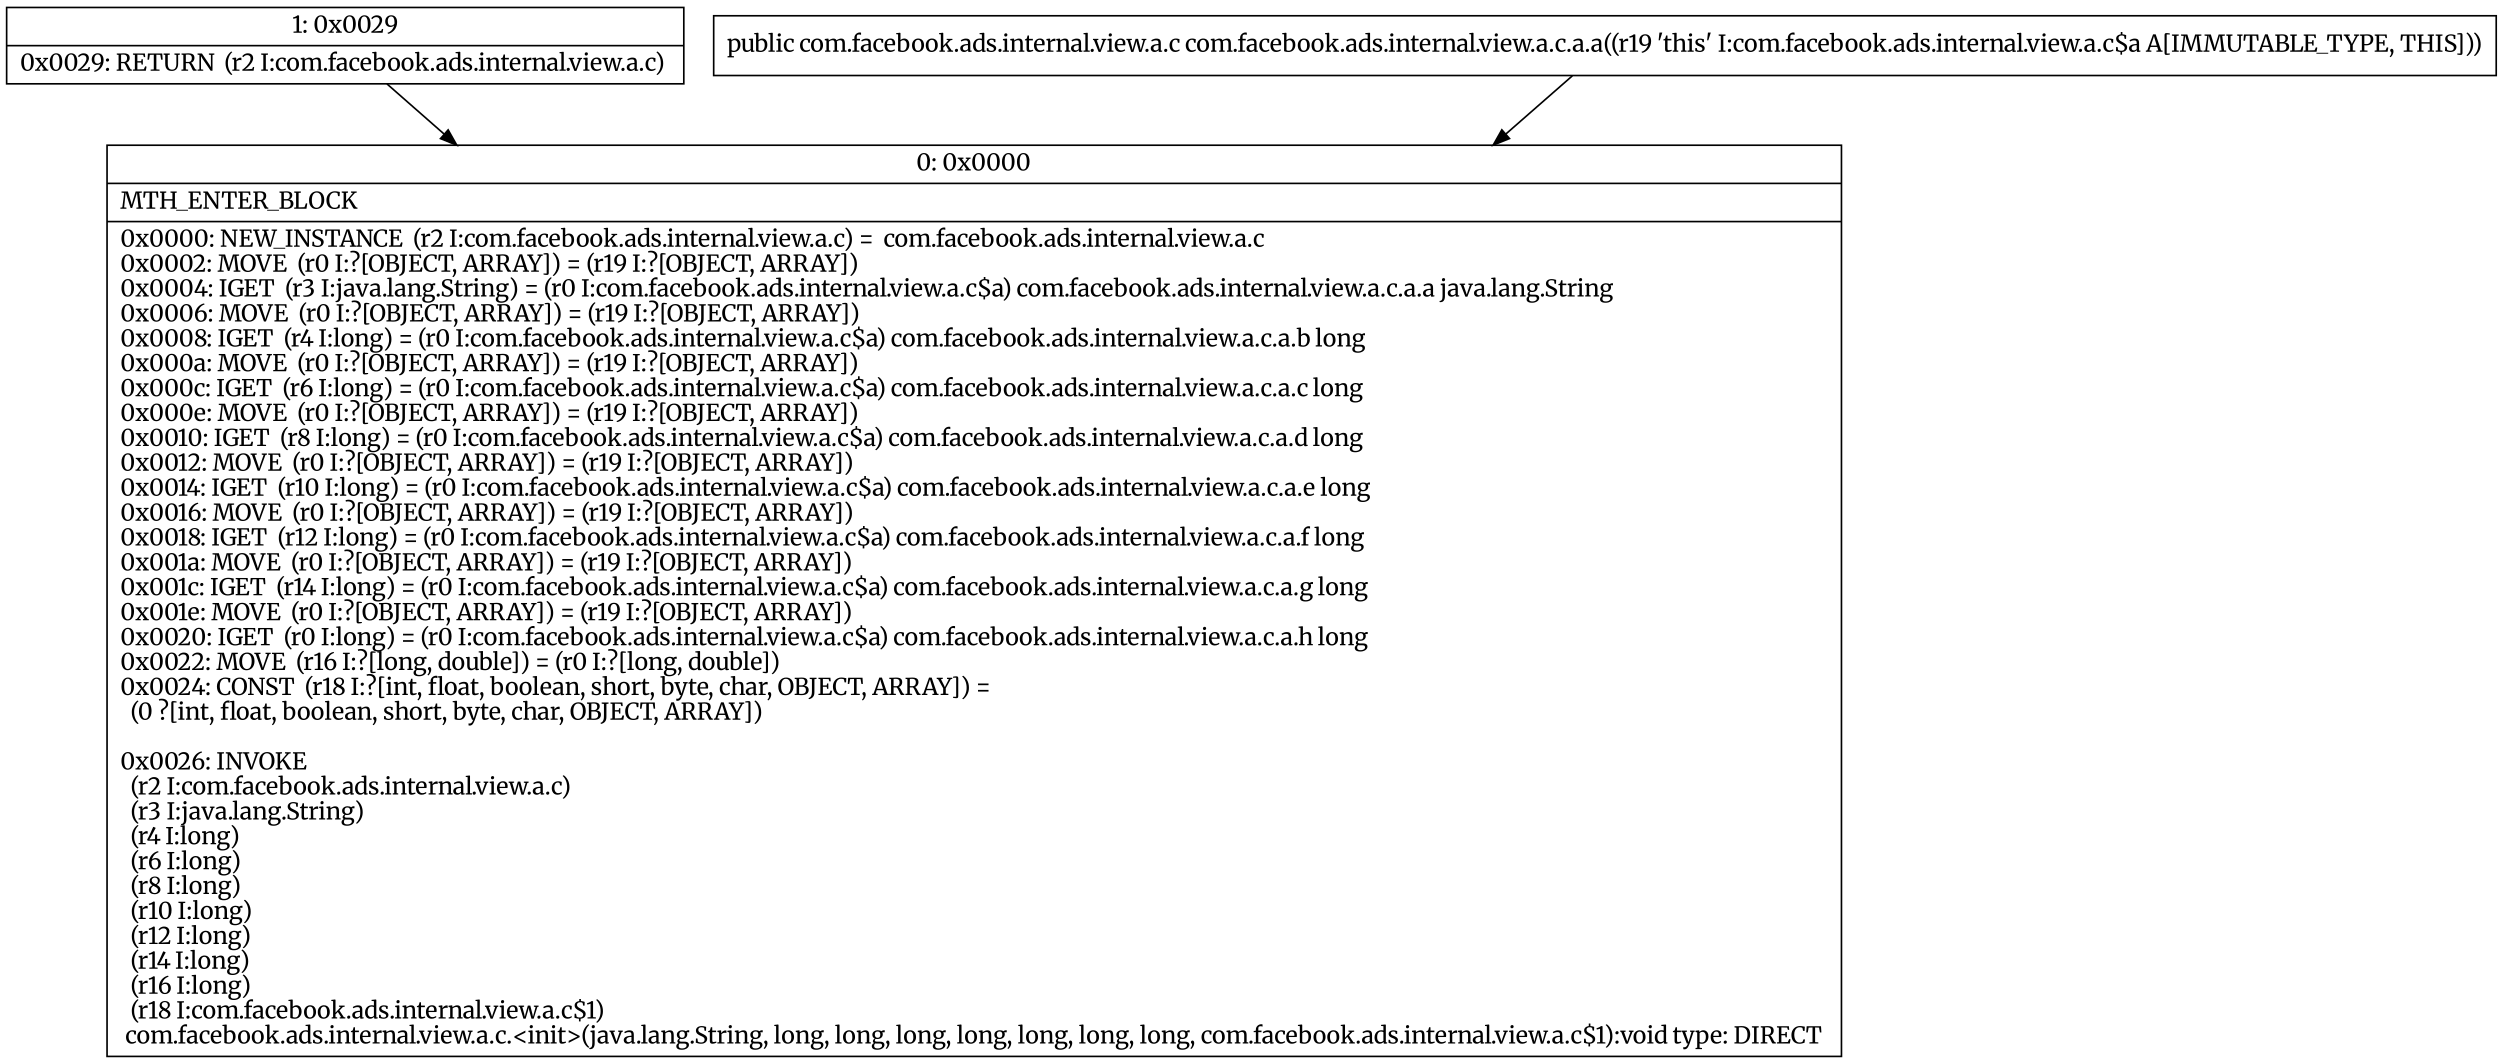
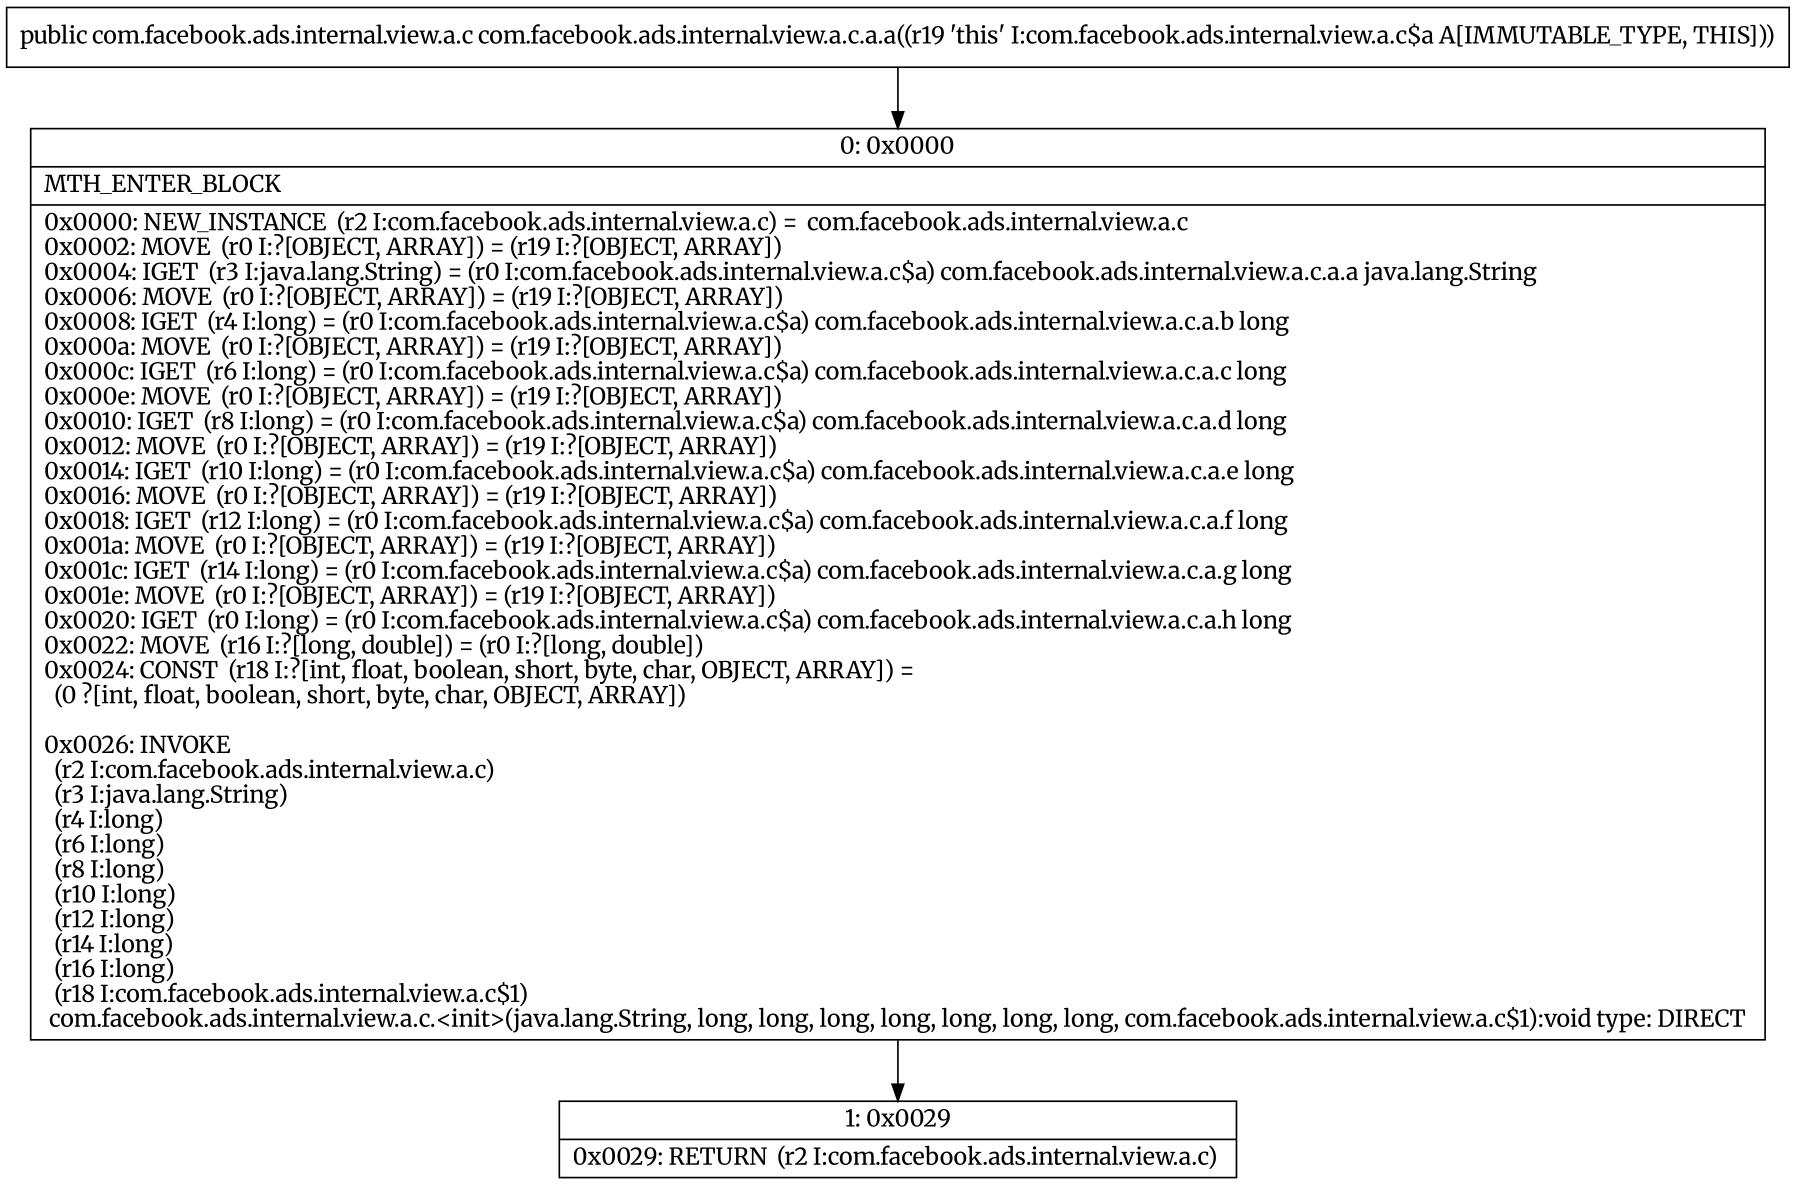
edge "1: 0x0029" -> "0: 0x0000": reversed
